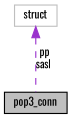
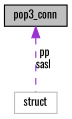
edge "pop3_conn" -> "struct": reversed
